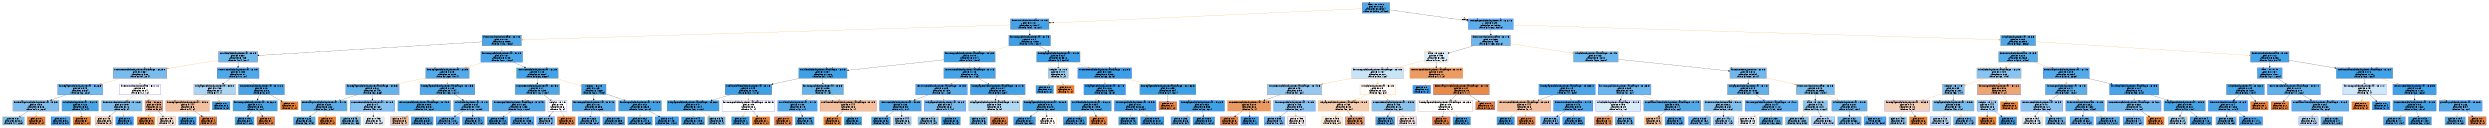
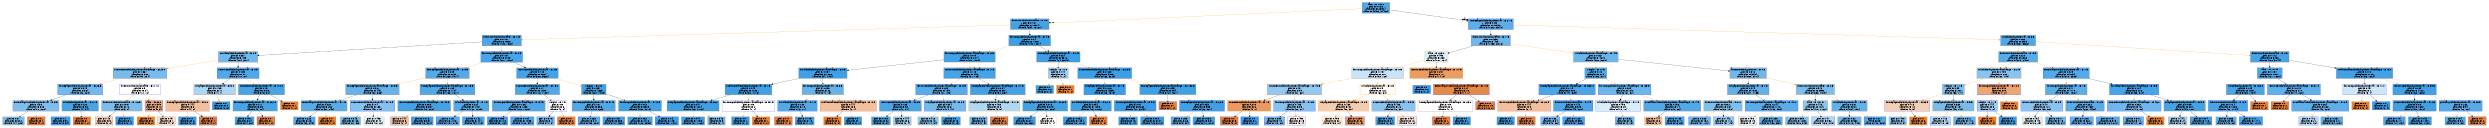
node "weight <= 17.5 gini = 0.18 samples = 679 value = [68, 611]": added
node "gini = 0.18 samples = 10 value = [9, 1]": removed
